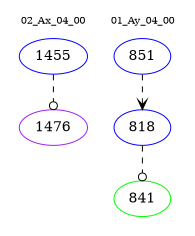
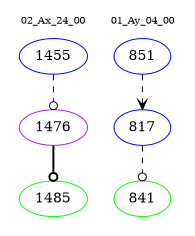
cluster "02_Ax_04_00": label "02_Ax_04_00" -> "02_Ax_24_00"
node "818": label "818" -> "817"
node "1485": added
